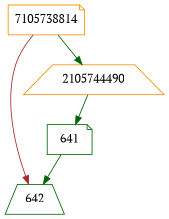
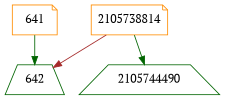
node "7105738814": label "7105738814" -> "2105738814"
node "2105744490": color darkorange -> darkgreen
edge "2105744490" -> "641": removed
node "641": color darkgreen -> darkorange
